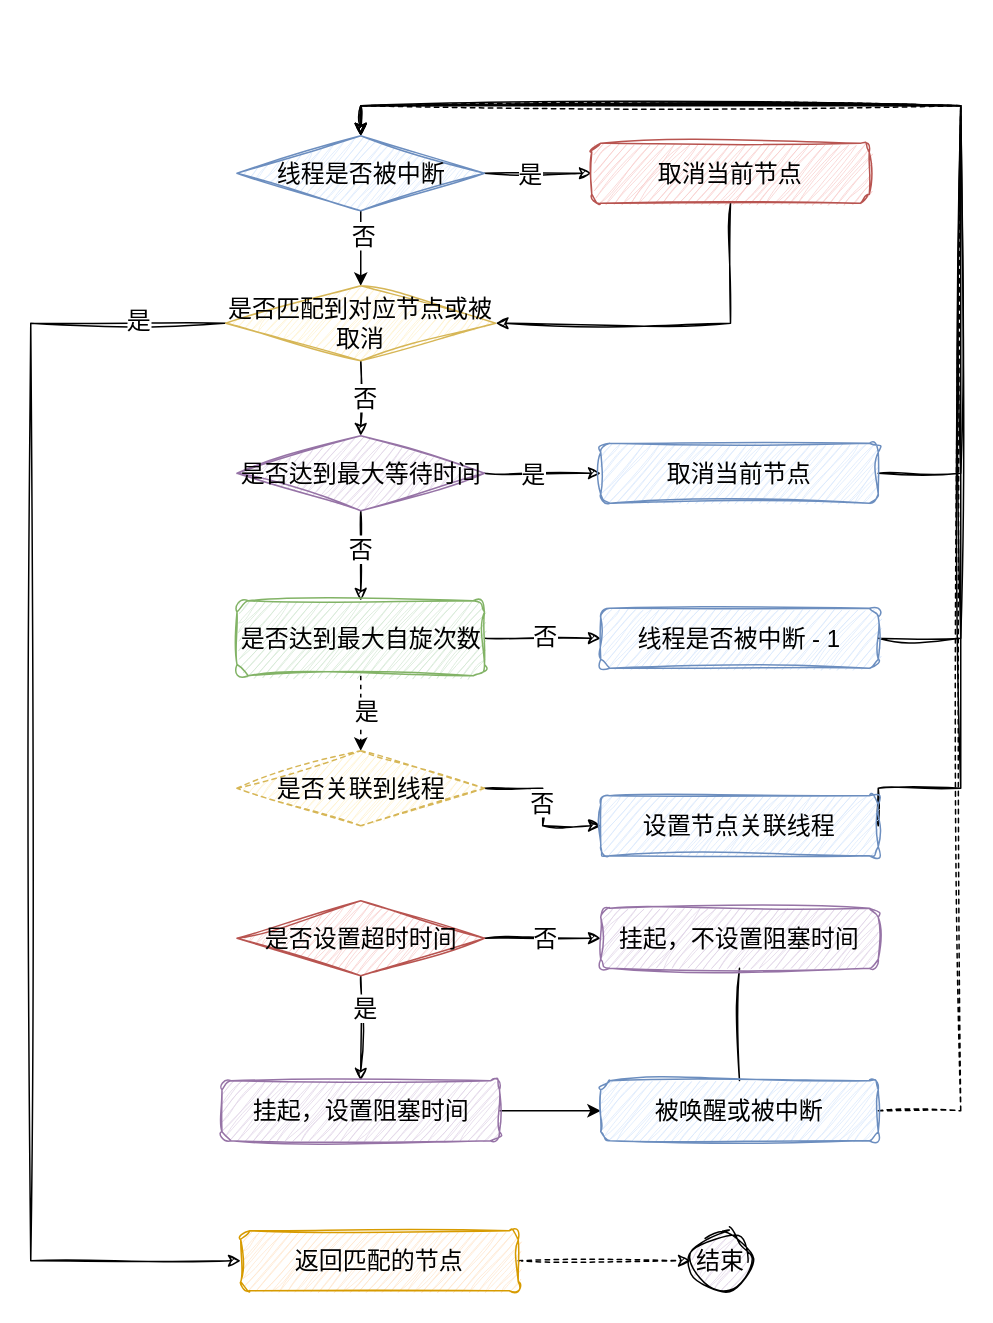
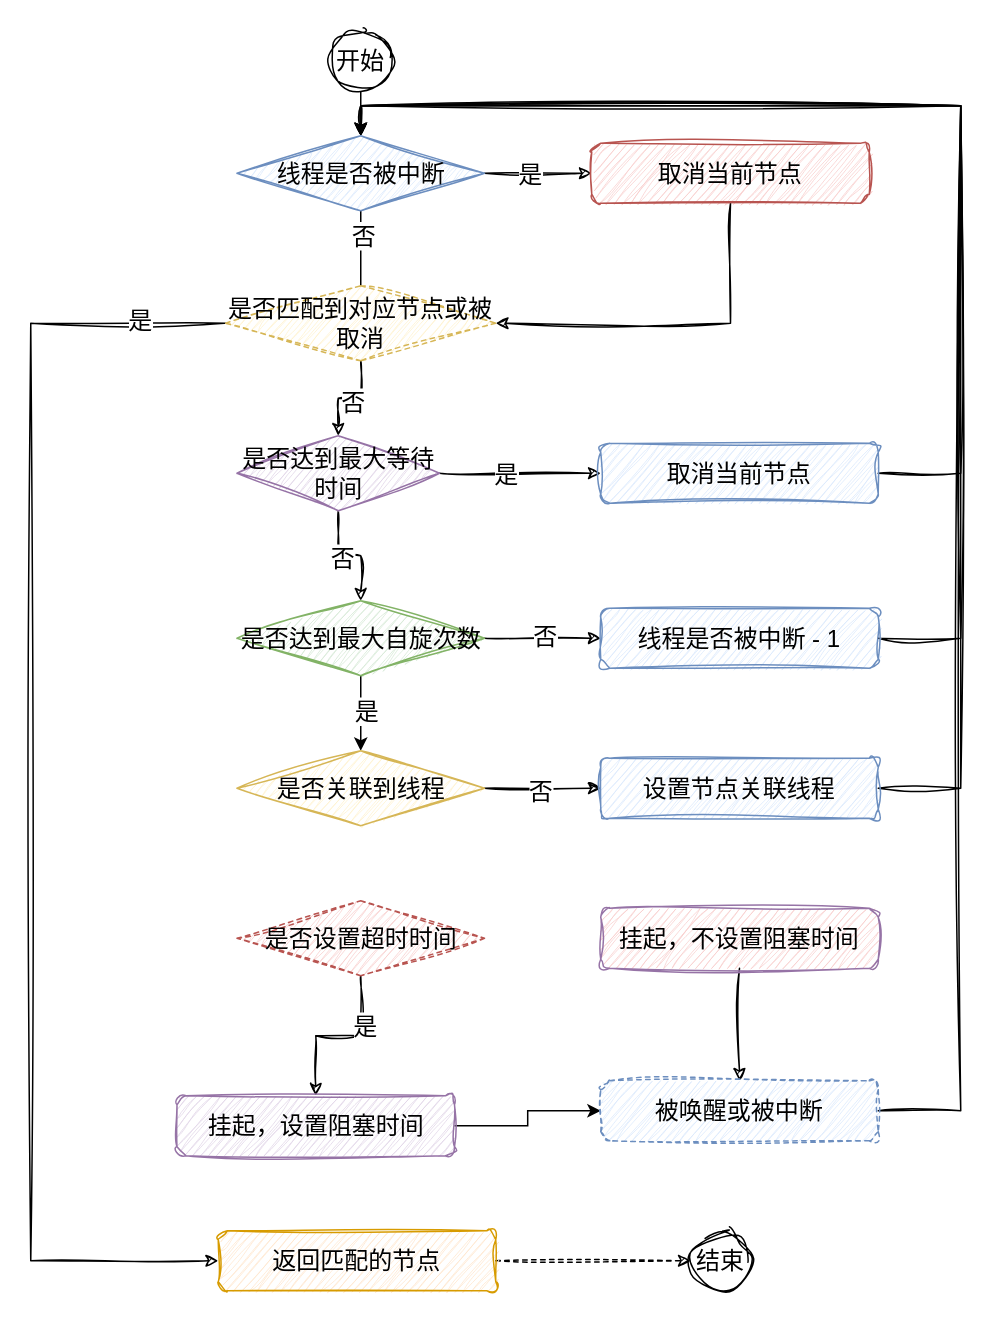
node "开始": added
edge "开始" -> "线程是否被中断": added
edge "线程是否被中断" -> "是否匹配到对应节点或被取消": arrowhead classic -> none
node "是否匹配到对应节点或被取消": style solid -> dashed
node "是否达到最大等待时间": size 248x75 -> 203x75
node "是否达到最大自旋次数": shape rounded rectangle -> diamond
edge "是否达到最大自旋次数" -> "是否关联到线程": style dashed -> solid
node "是否关联到线程": style dashed -> solid
node "设置节点关联线程": moved (740, 826) -> (740, 788)
node "是否设置超时时间": style solid -> dashed
edge "是否设置超时时间" -> "挂起，不设置阻塞时间": removed, label "否"
node "挂起，不设置阻塞时间": fillcolor #e1d5e7 -> #f8cecc
edge "被唤醒或被中断" -> "线程是否被中断": style dashed -> solid
edge "挂起，不设置阻塞时间" -- "被唤醒或被中断": arrowhead none -> classic
node "挂起，设置阻塞时间": moved (361, 1111) -> (316, 1126)
node "被唤醒或被中断": style solid -> dashed
node "返回匹配的节点": moved (380, 1261) -> (357, 1261)
node "结束": fillcolor #e1d5e7 -> #ffffff
